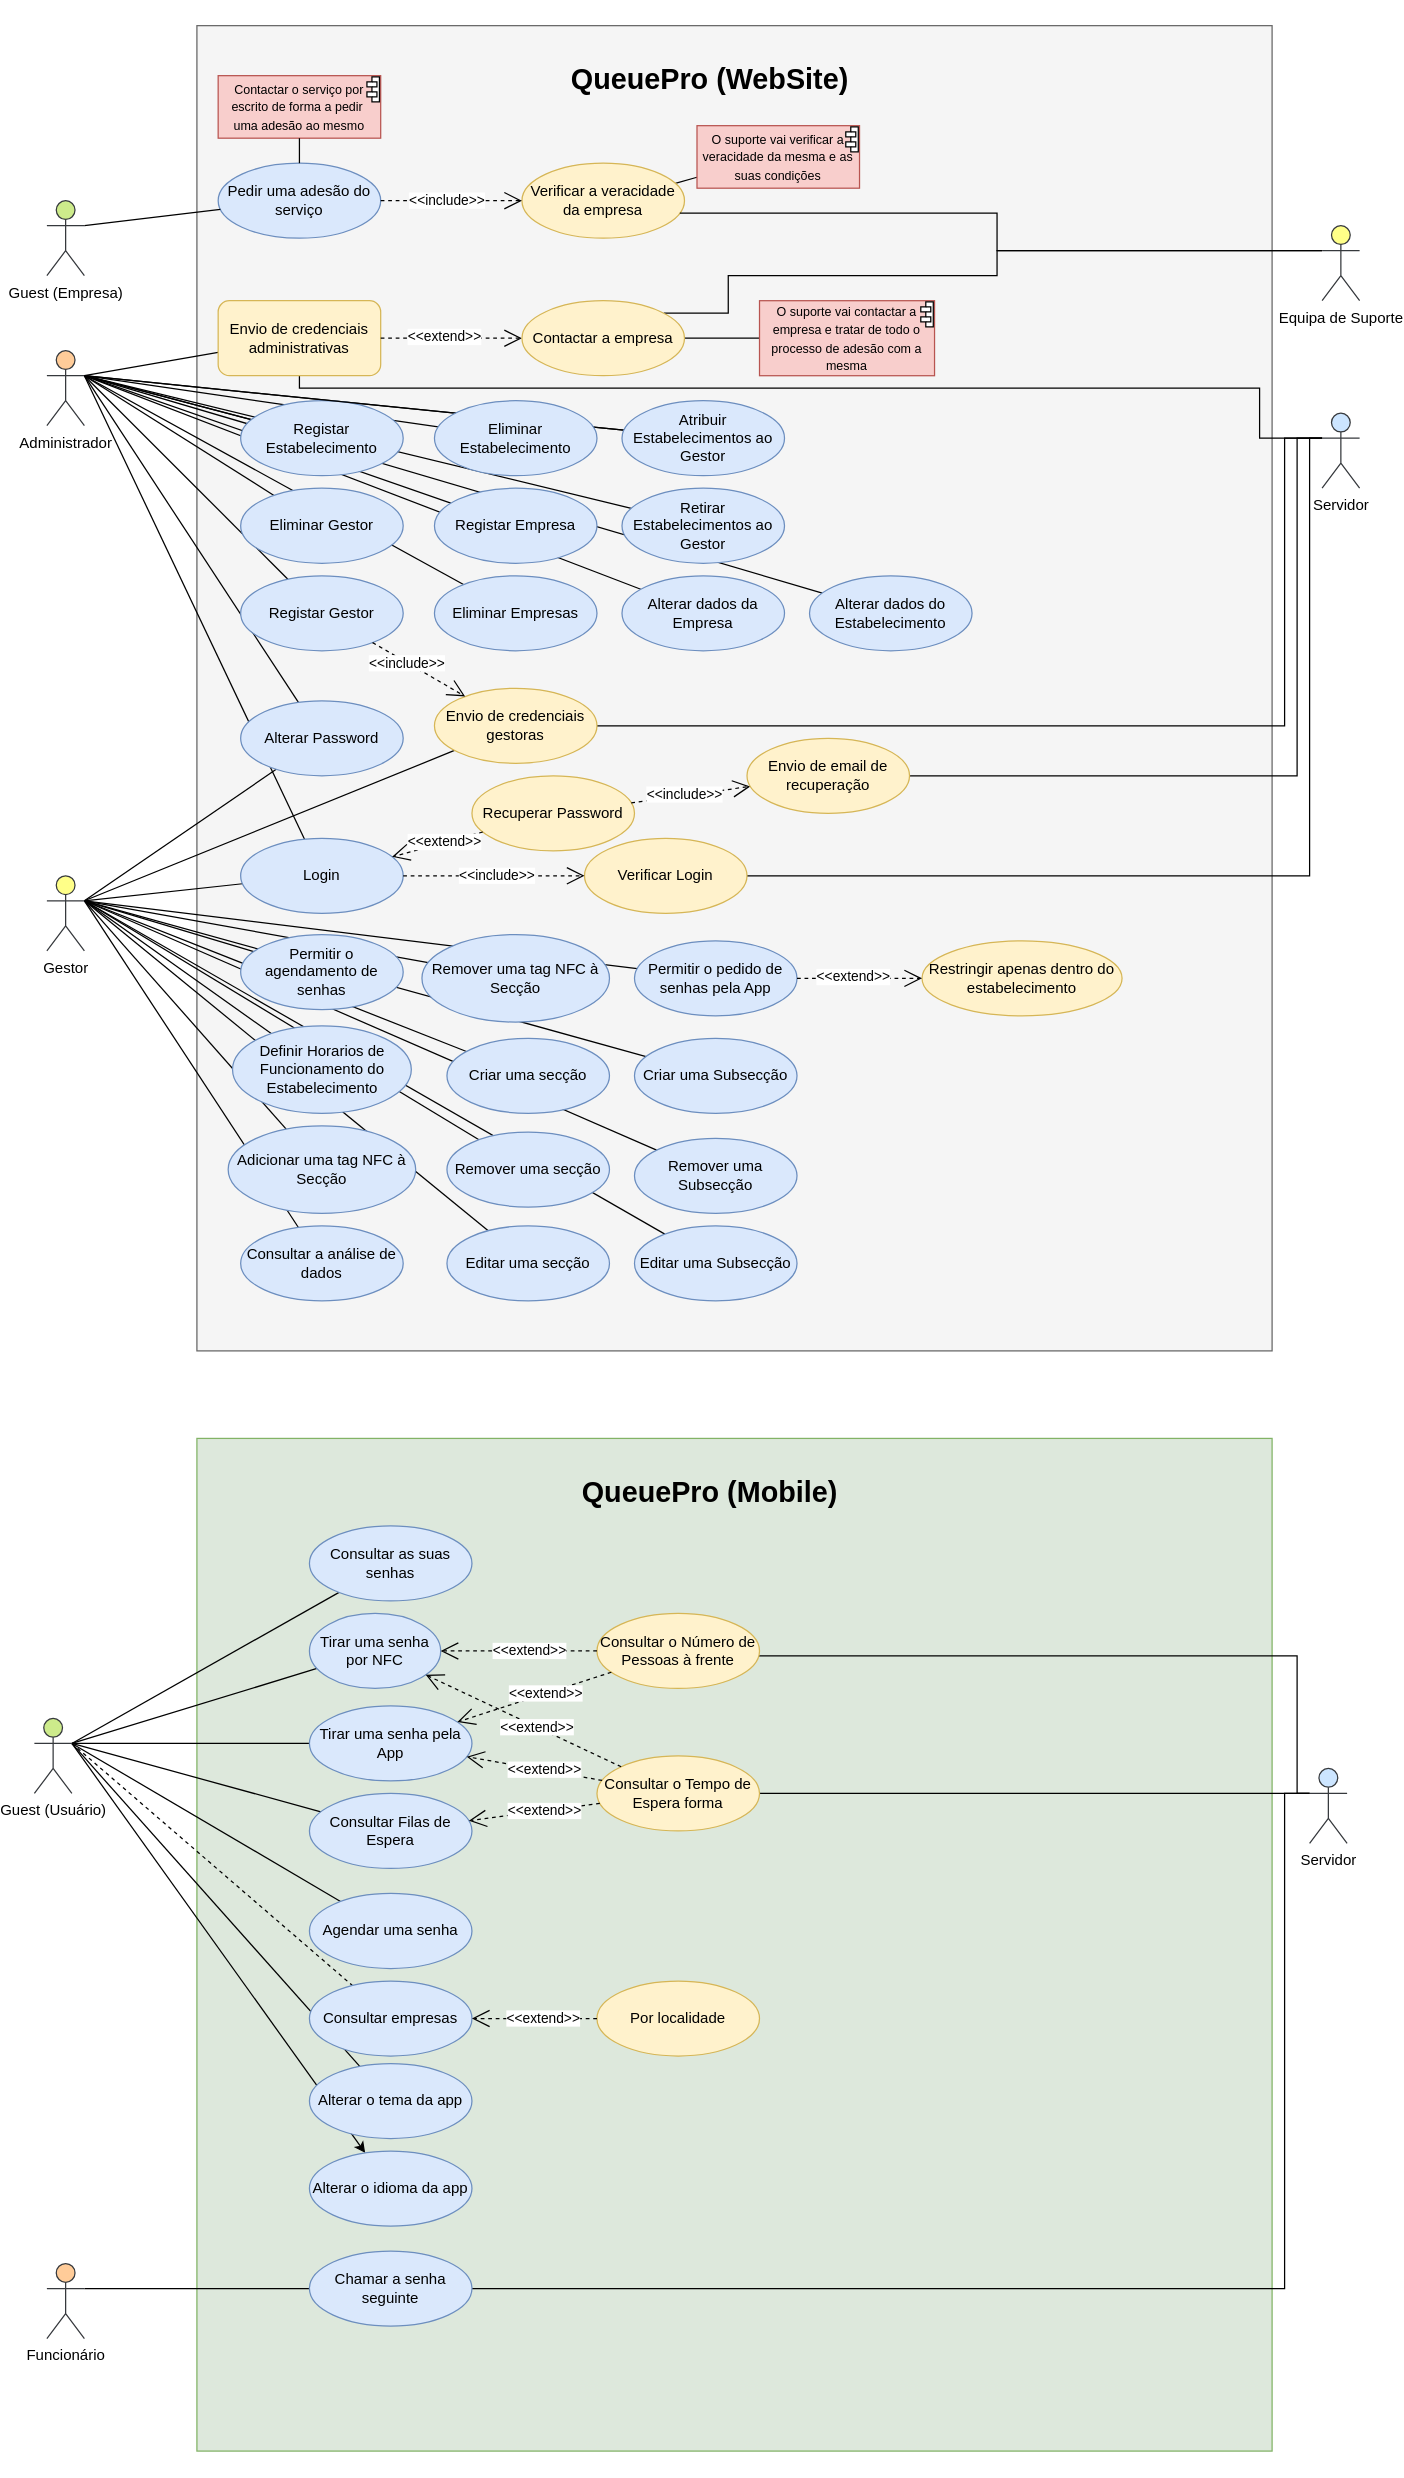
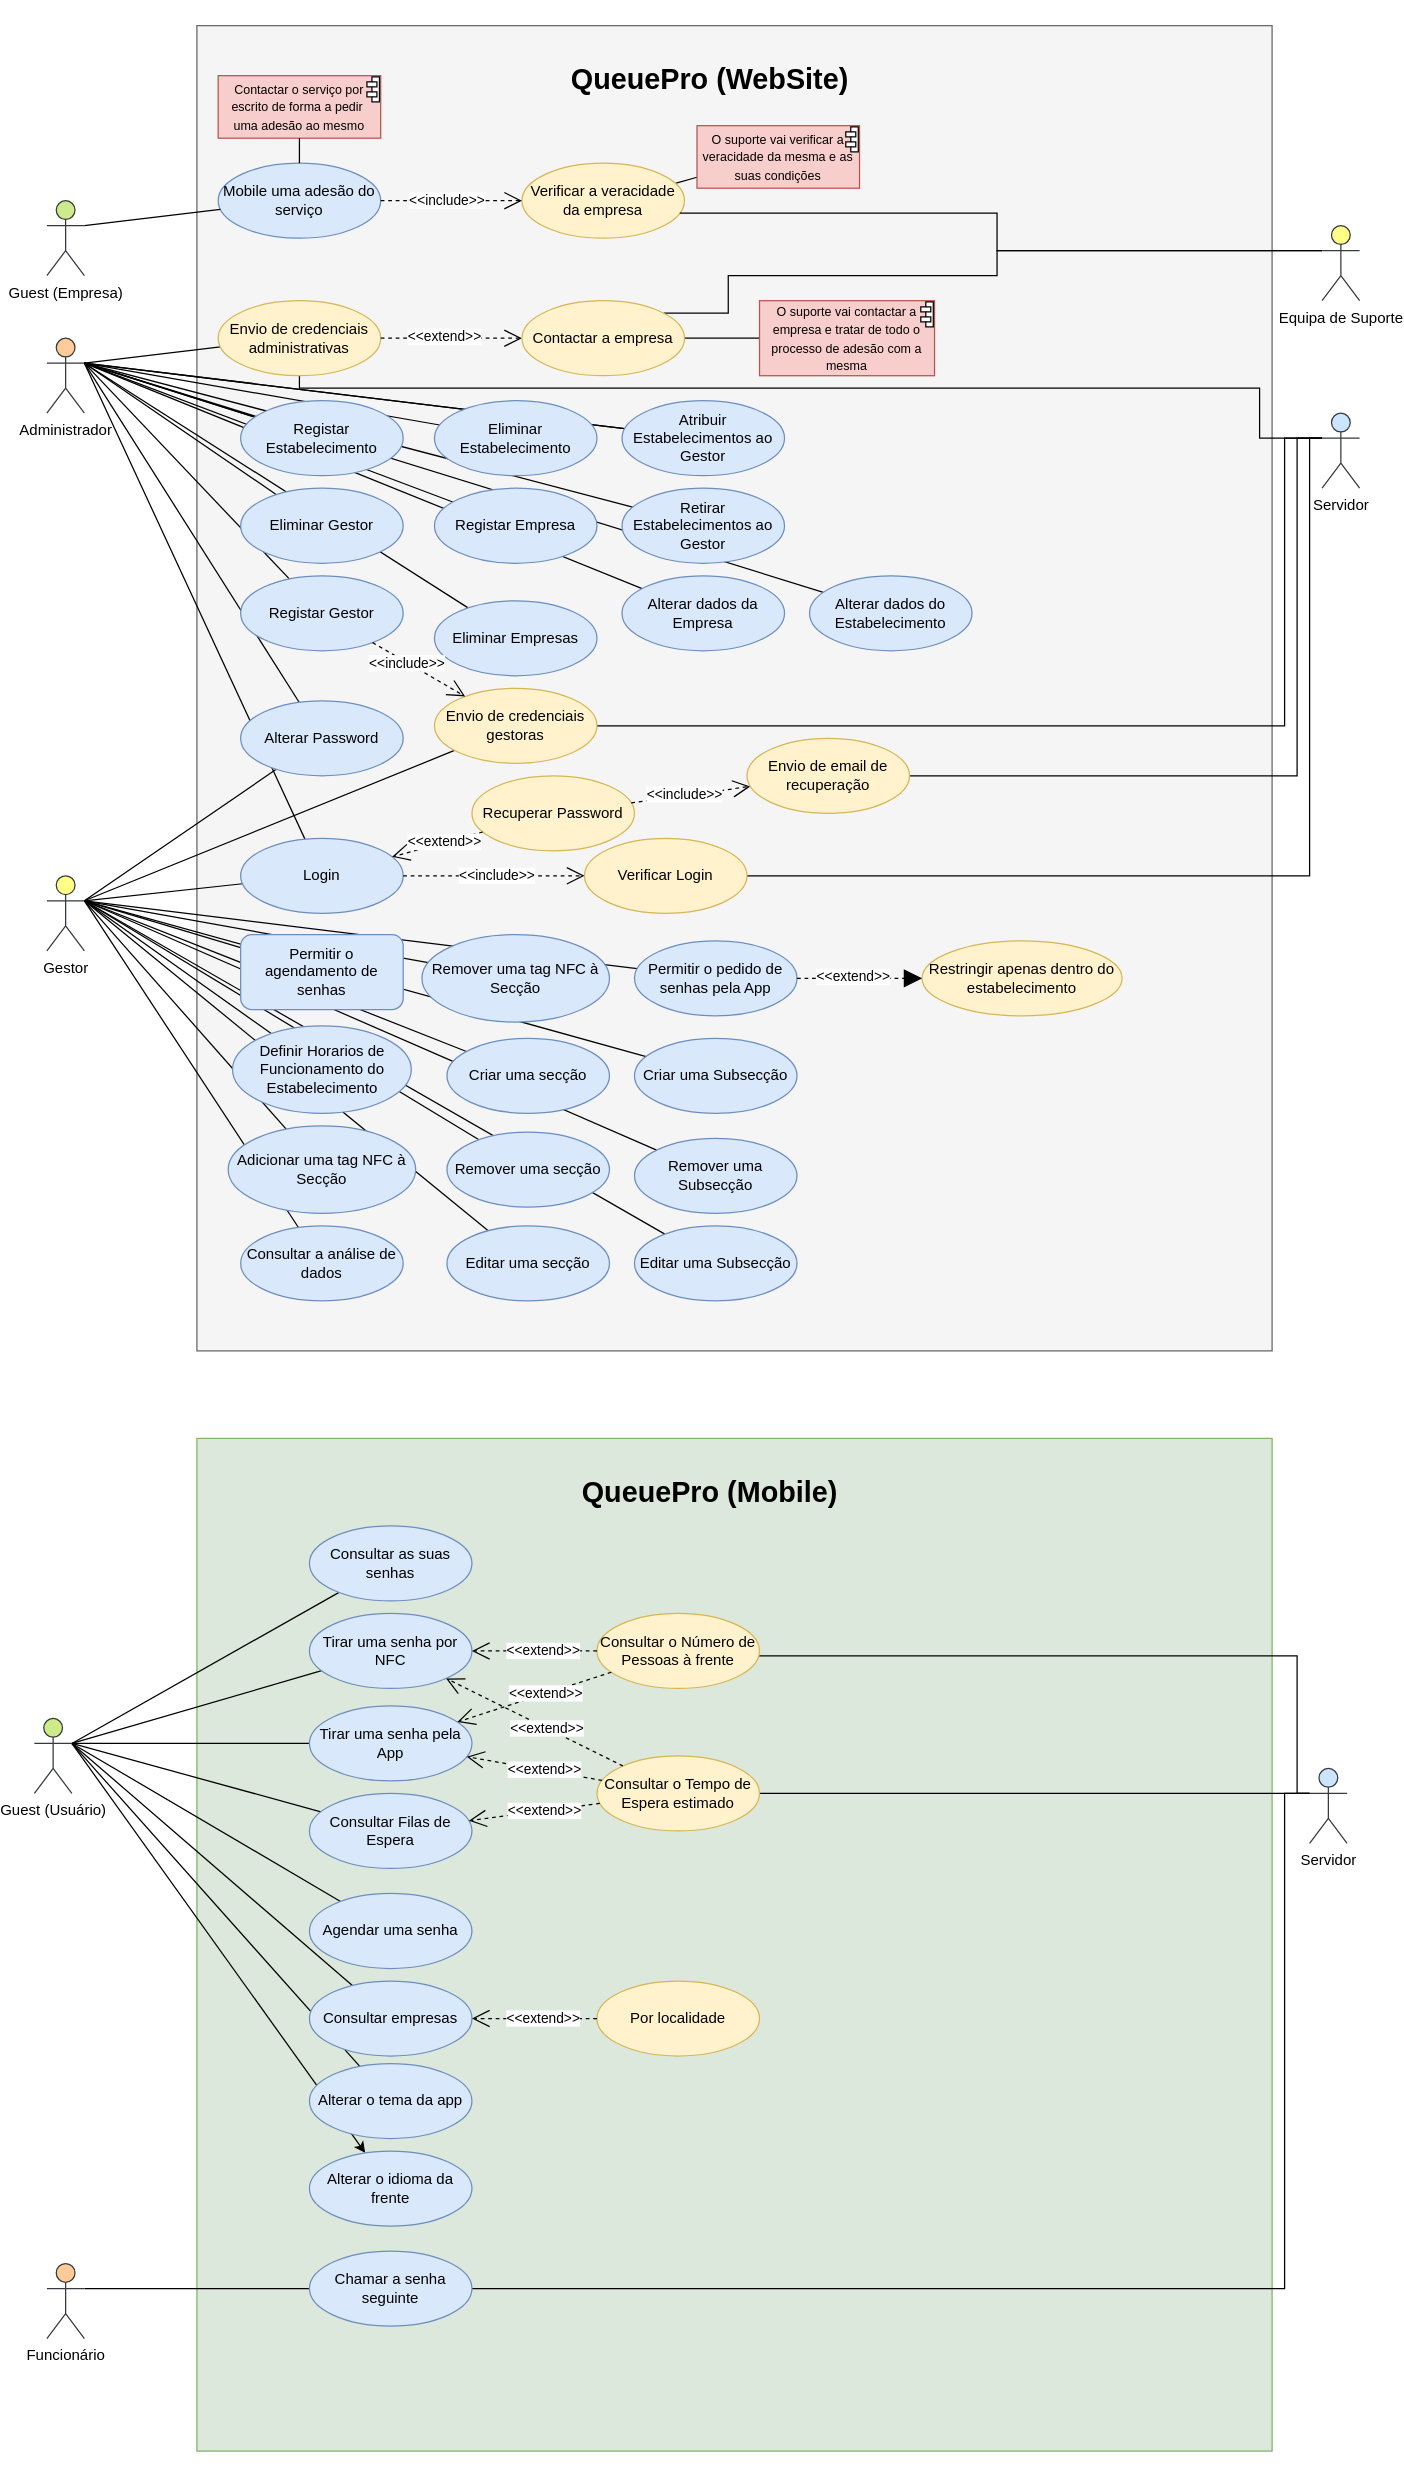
node "Pedir uma adesão do serviço": label "Pedir uma adesão do serviço" -> "Mobile uma adesão do serviço"
node "Envio de credenciais administrativas": shape rounded rectangle -> ellipse
node "Administrador": moved (66, 388) -> (66, 376)
node "Eliminar Empresas": moved (516, 613) -> (516, 638)
node "Permitir o agendamento de senhas": shape ellipse -> rounded rectangle
edge "Permitir o pedido de senhas pela App" -> "Restringir apenas dentro do estabelecimento": arrowhead open -> block
node "Tirar uma senha por NFC": size 131x75 -> 163x75
node "Consultar o Tempo de Espera forma": label "Consultar o Tempo de Espera forma" -> "Consultar o Tempo de Espera estimado"
edge "Guest (Usuário)" -- "Consultar empresas": style dashed -> solid
node "Alterar o idioma da app": label "Alterar o idioma da app" -> "Alterar o idioma da frente"
